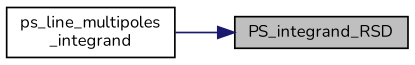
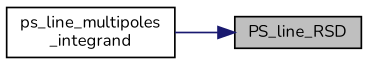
node "PS_integrand_RSD": label "PS_integrand_RSD" -> "PS_line_RSD"
